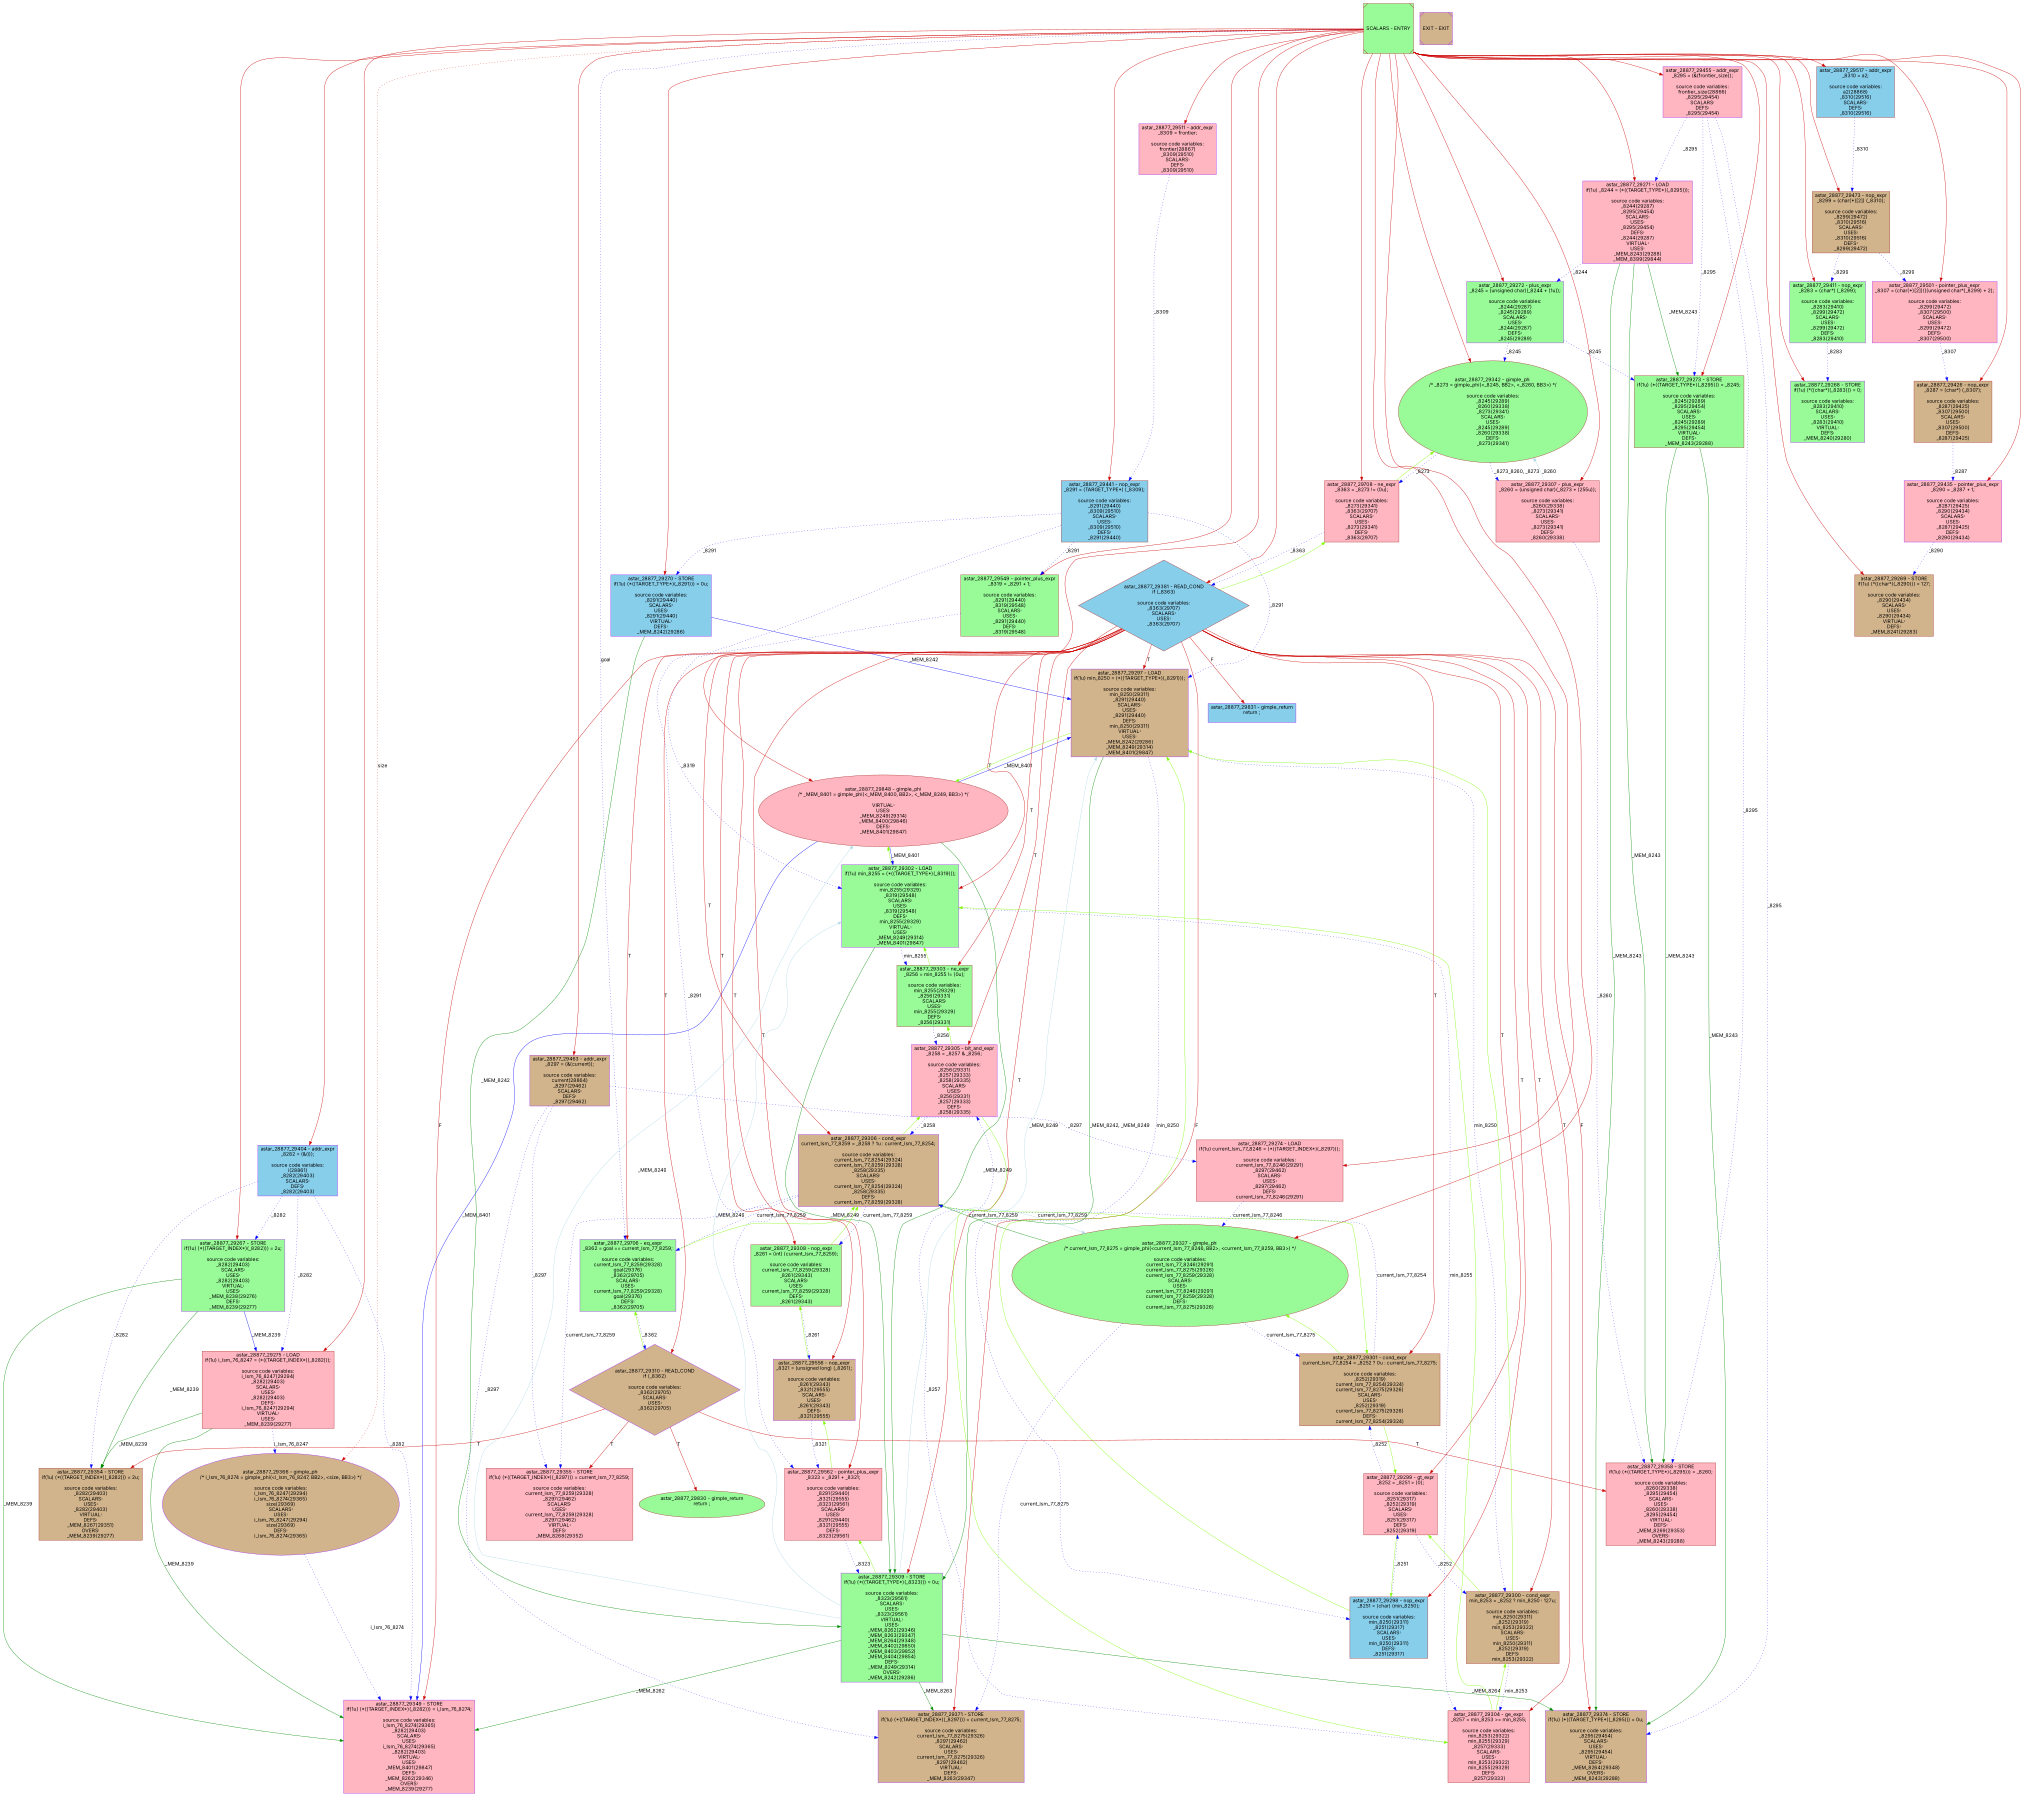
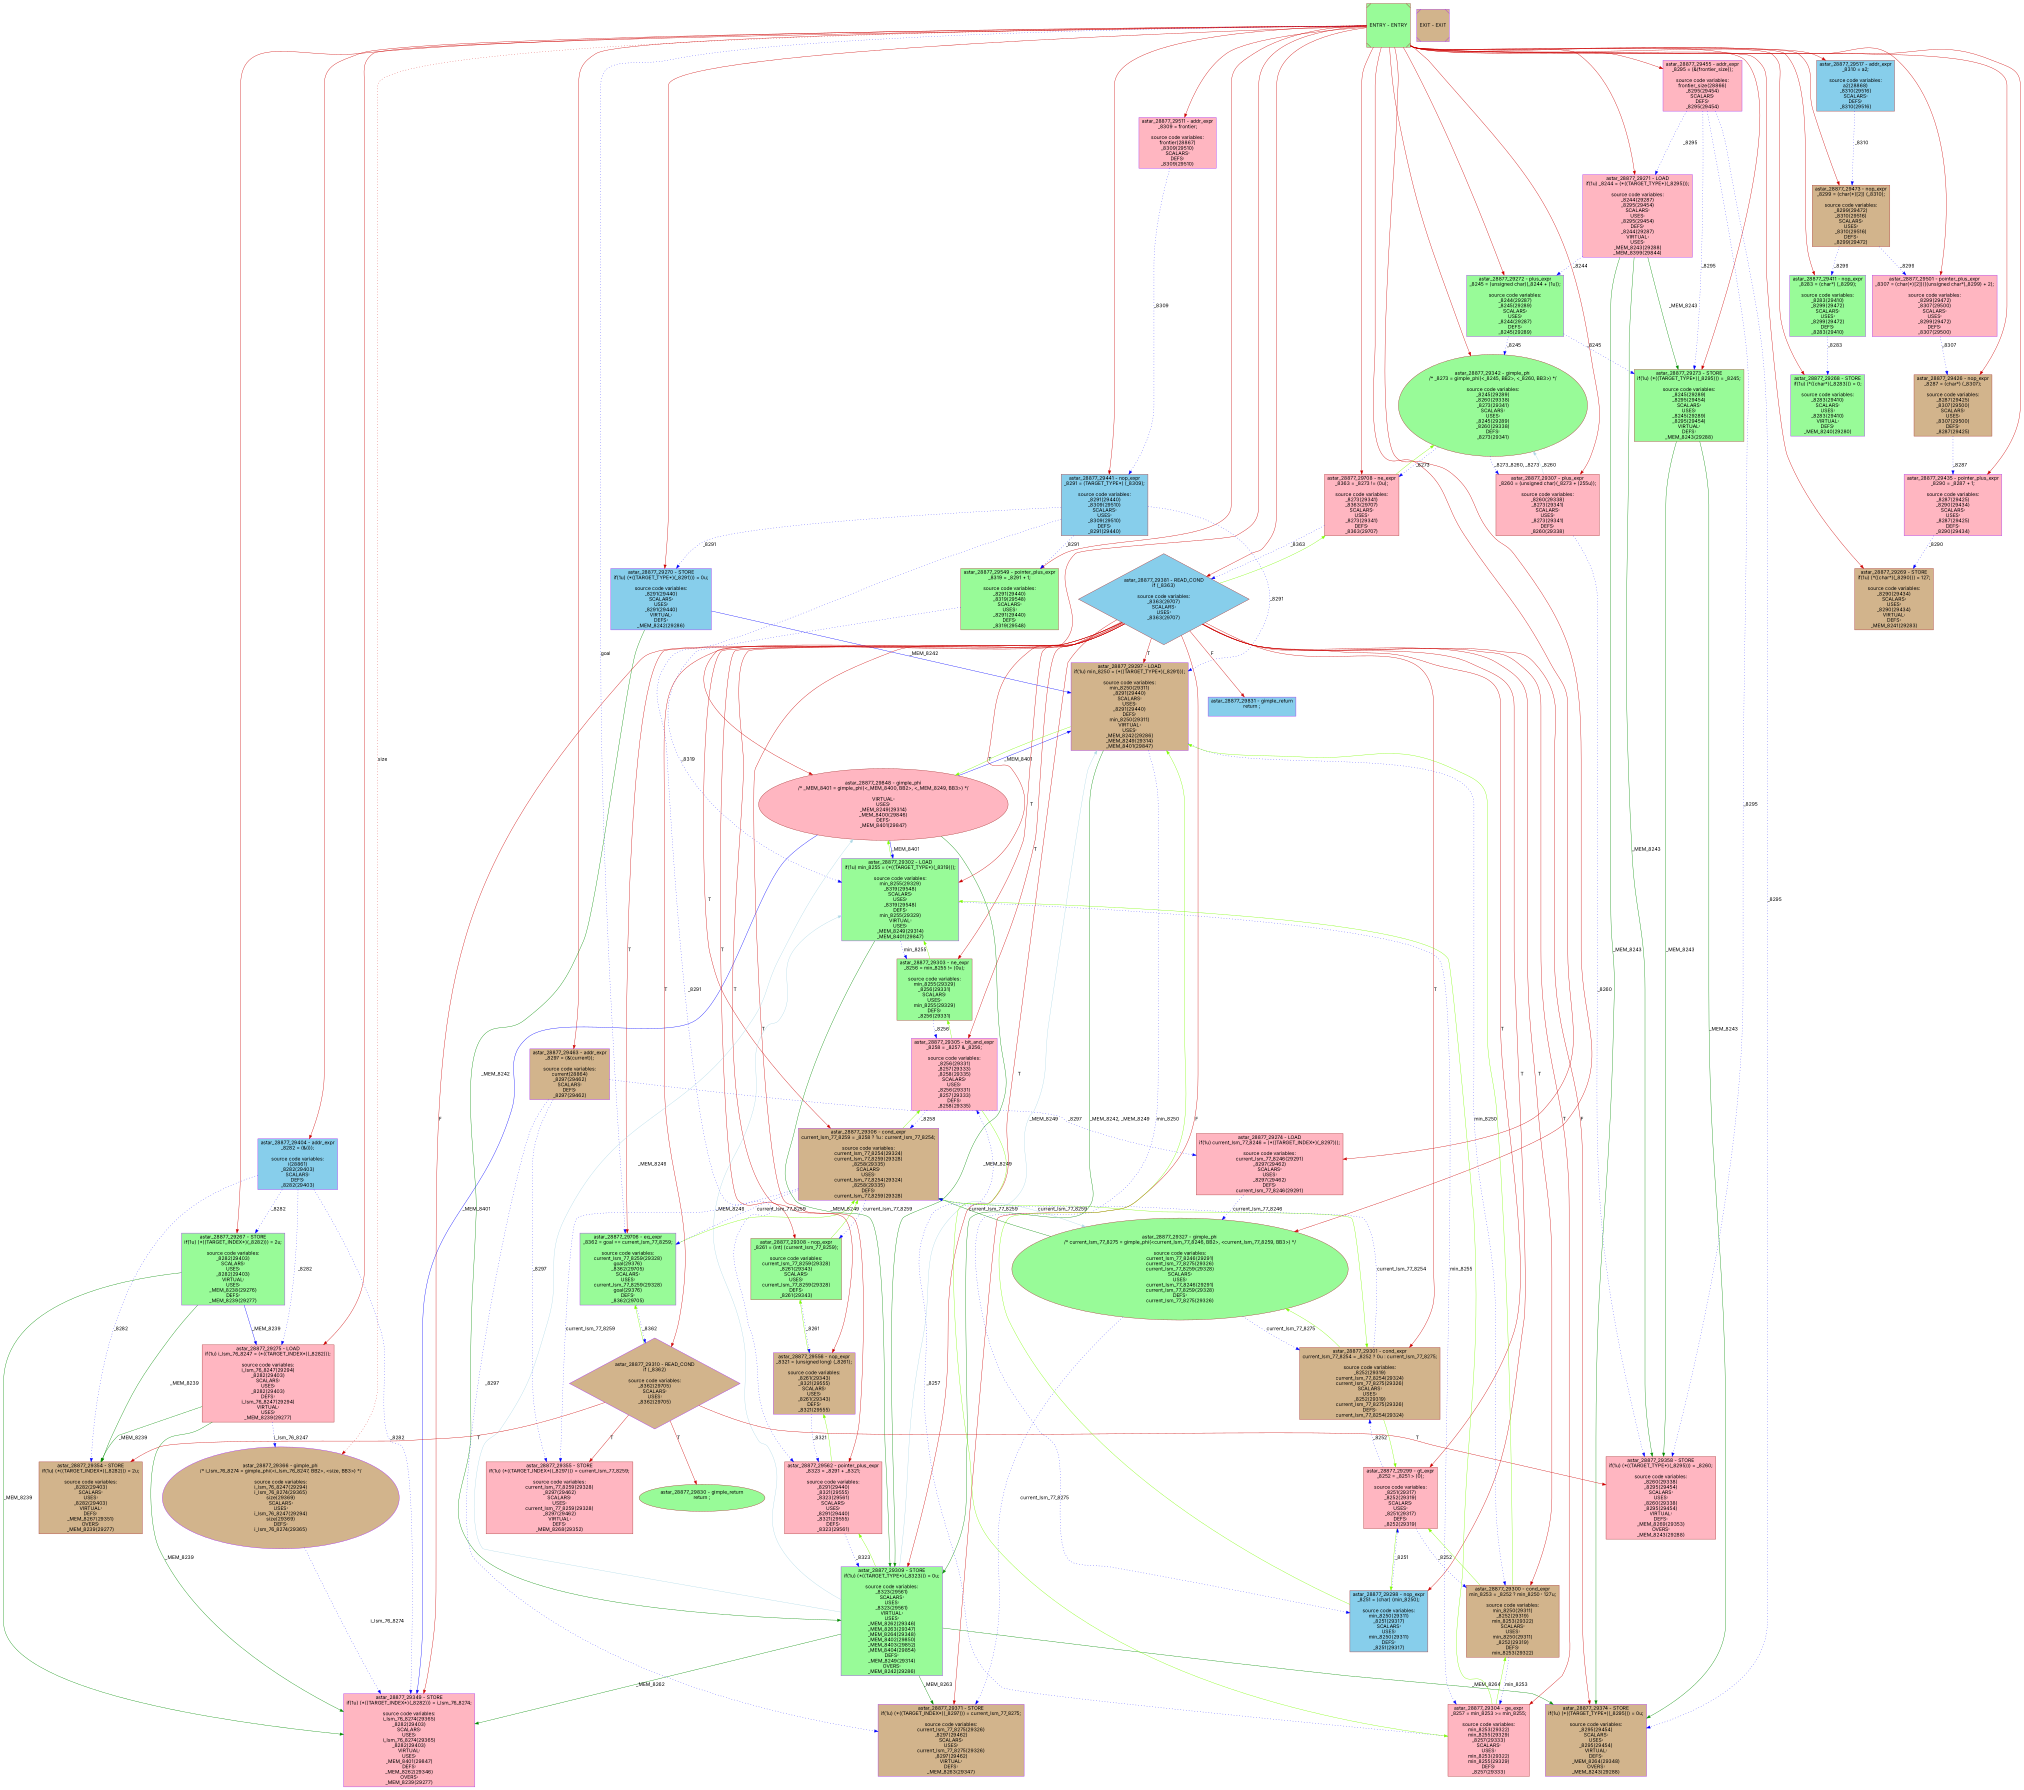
node "SCALARS - ENTRY": label "SCALARS - ENTRY" -> "ENTRY - ENTRY"
